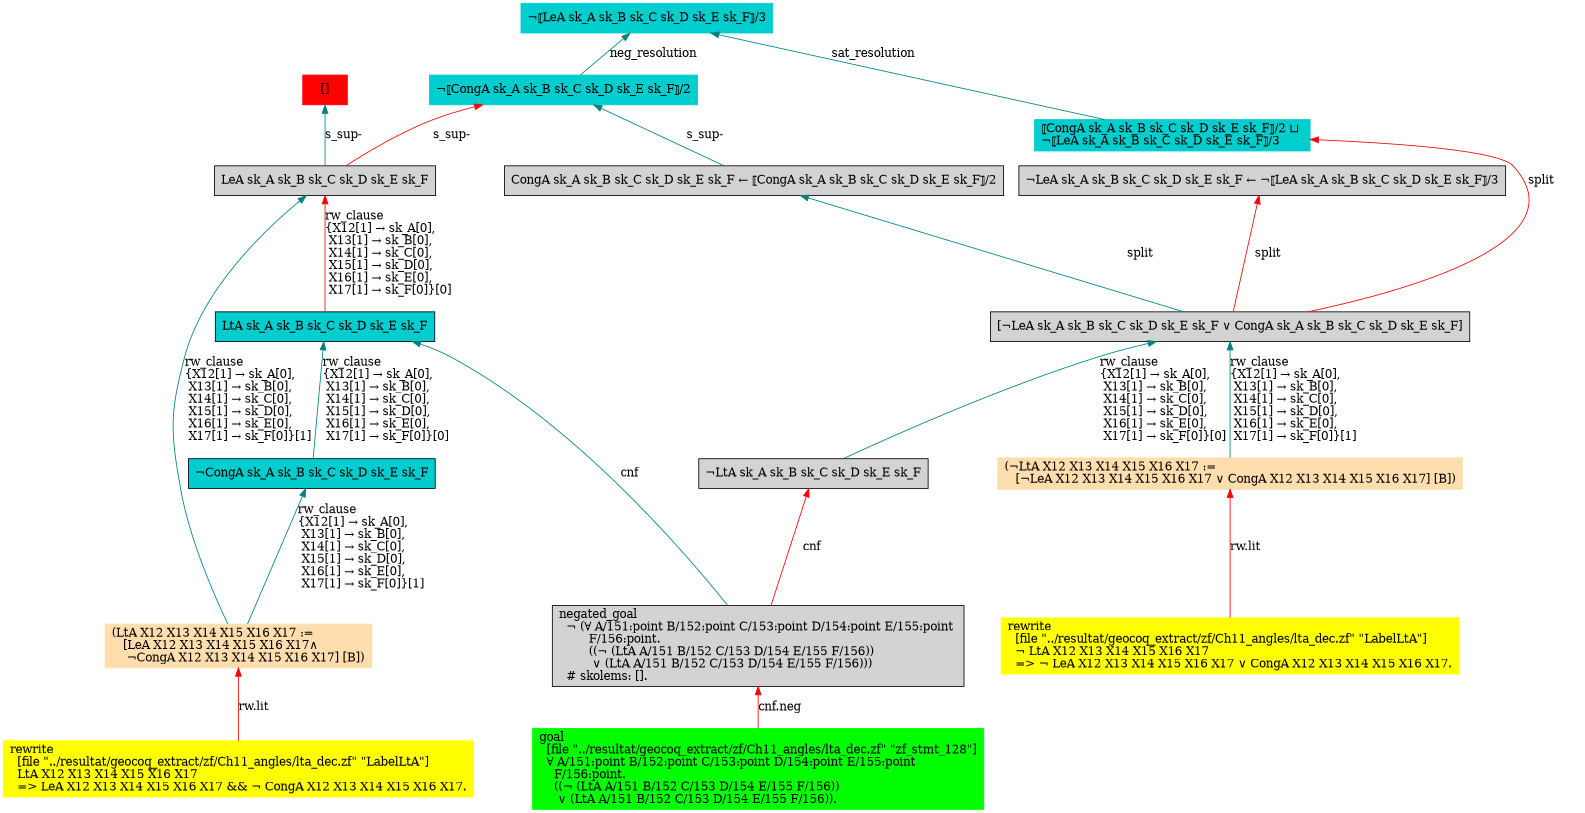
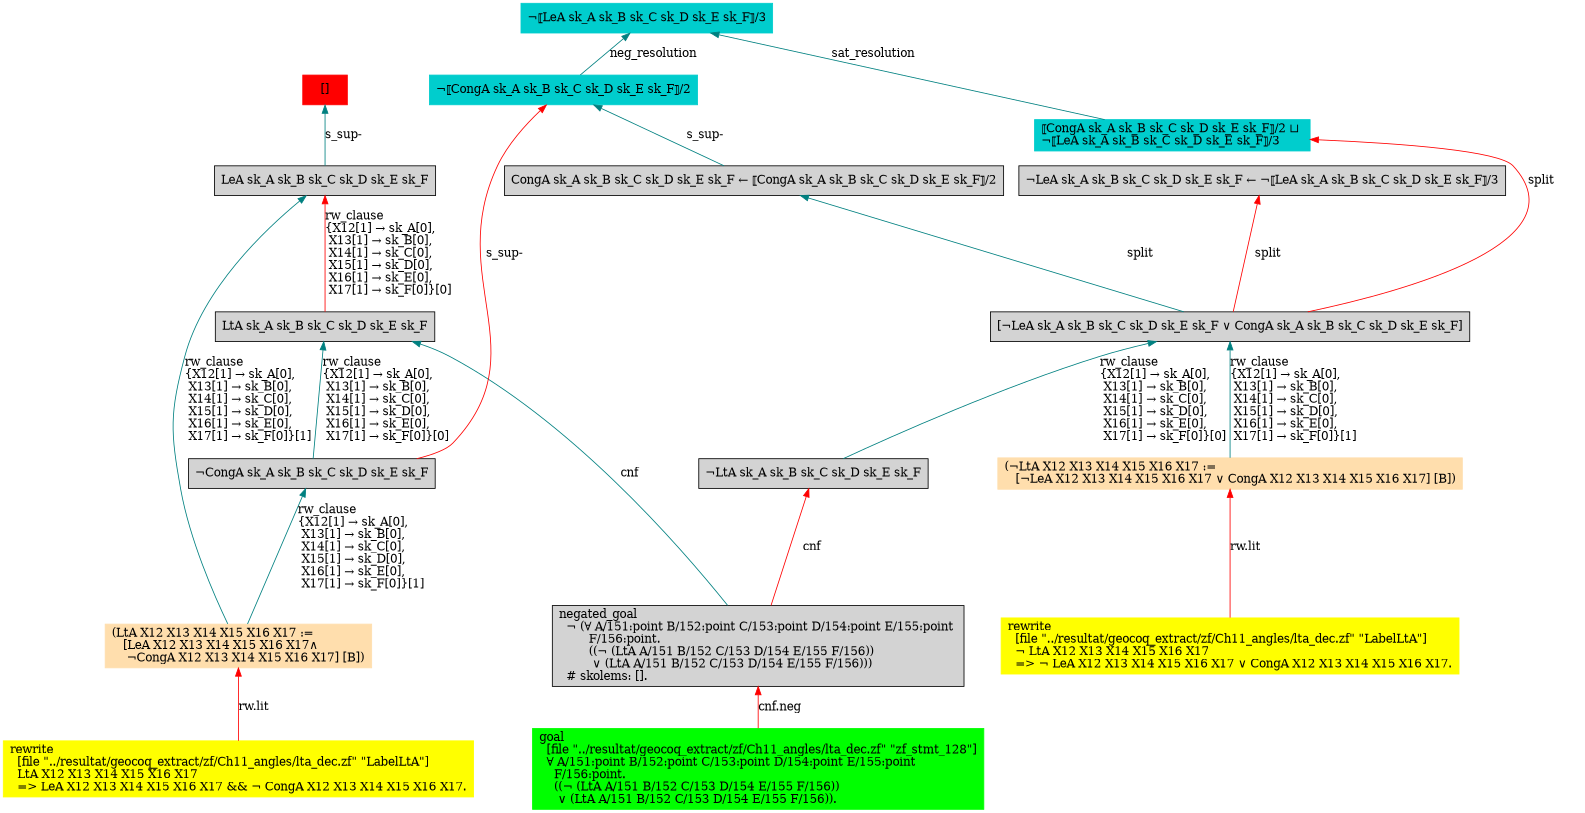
edge "LeA sk_A sk_B sk_C sk_D sk_E sk_F" -> "¬⟦CongA sk_A sk_B sk_C sk_D sk_E sk_F⟧/2": now "¬CongA sk_A sk_B sk_C sk_D sk_E sk_F" -> "¬⟦CongA sk_A sk_B sk_C sk_D sk_E sk_F⟧/2"
node "LtA sk_A sk_B sk_C sk_D sk_E sk_F": fillcolor cyan3 -> lightgrey
node "¬CongA sk_A sk_B sk_C sk_D sk_E sk_F": fillcolor cyan3 -> lightgrey
